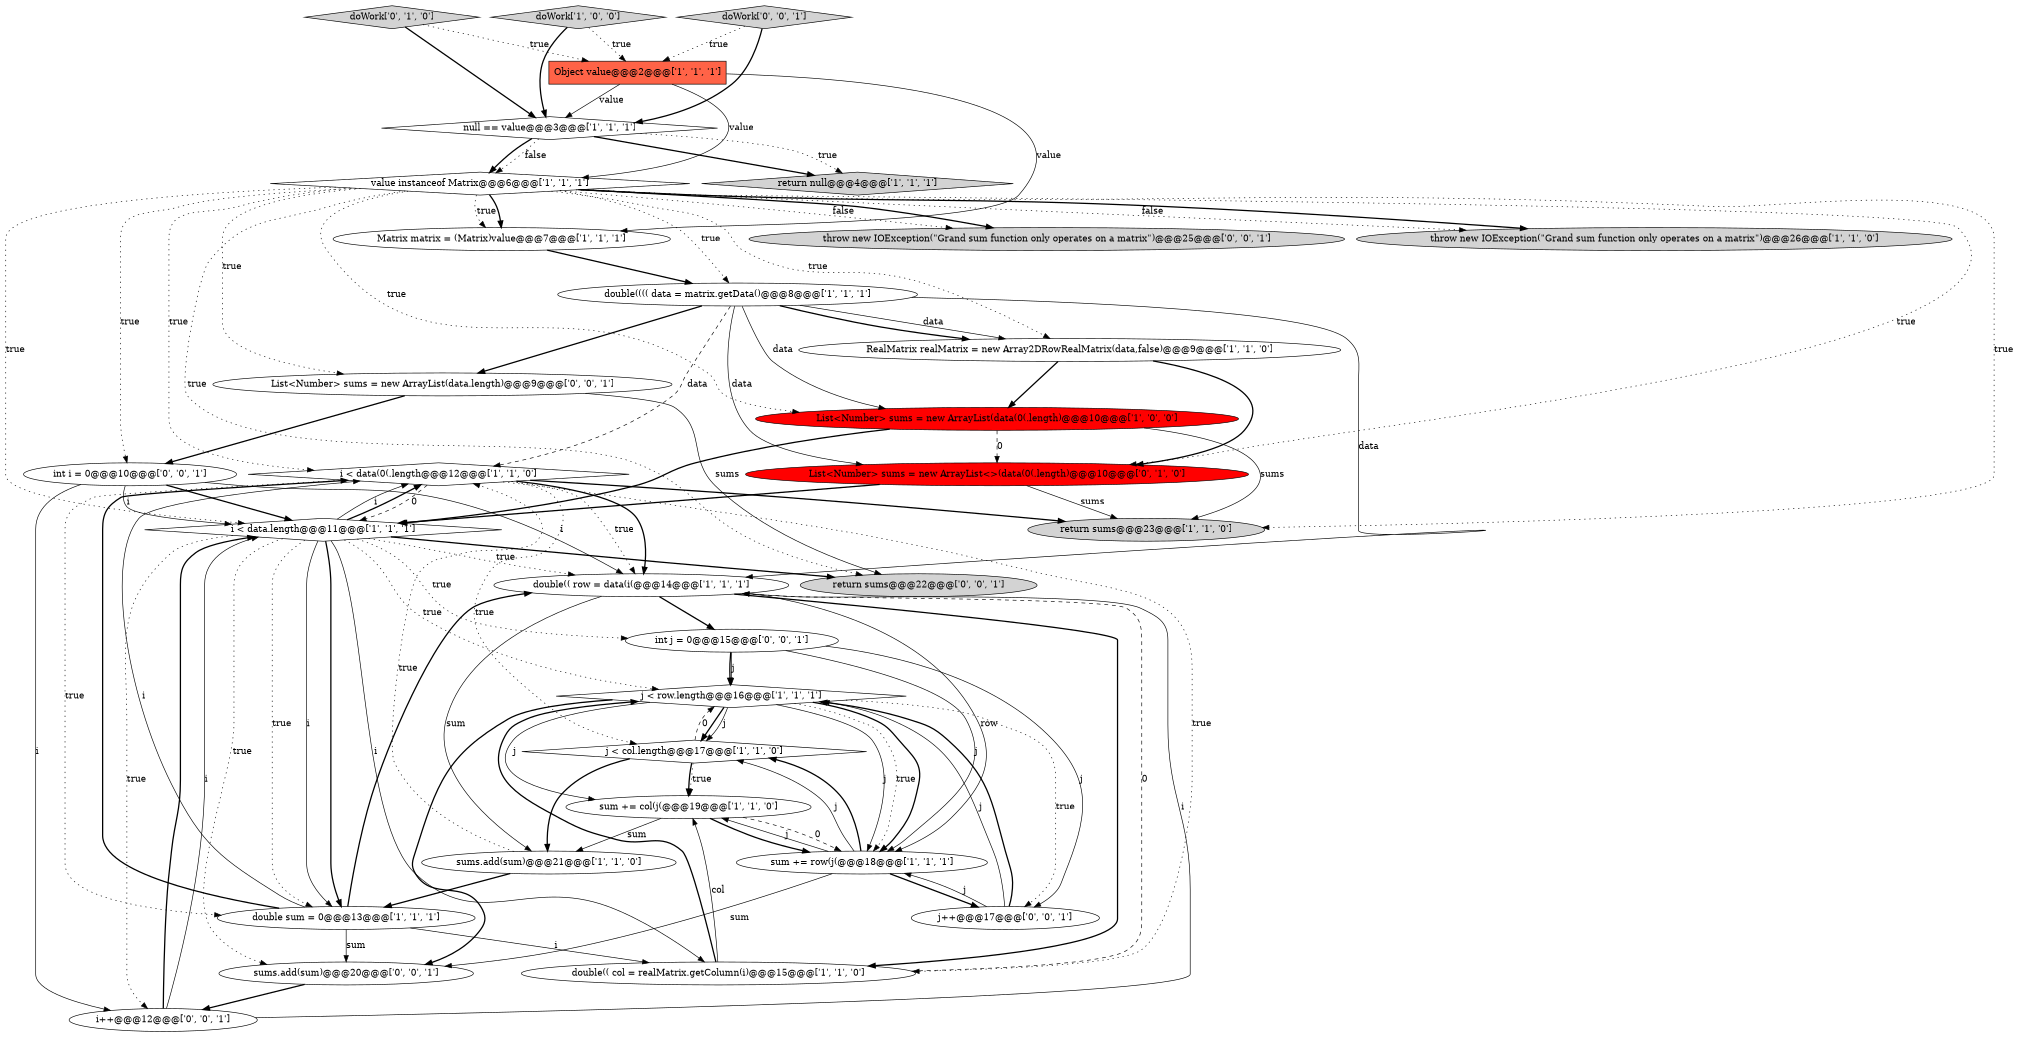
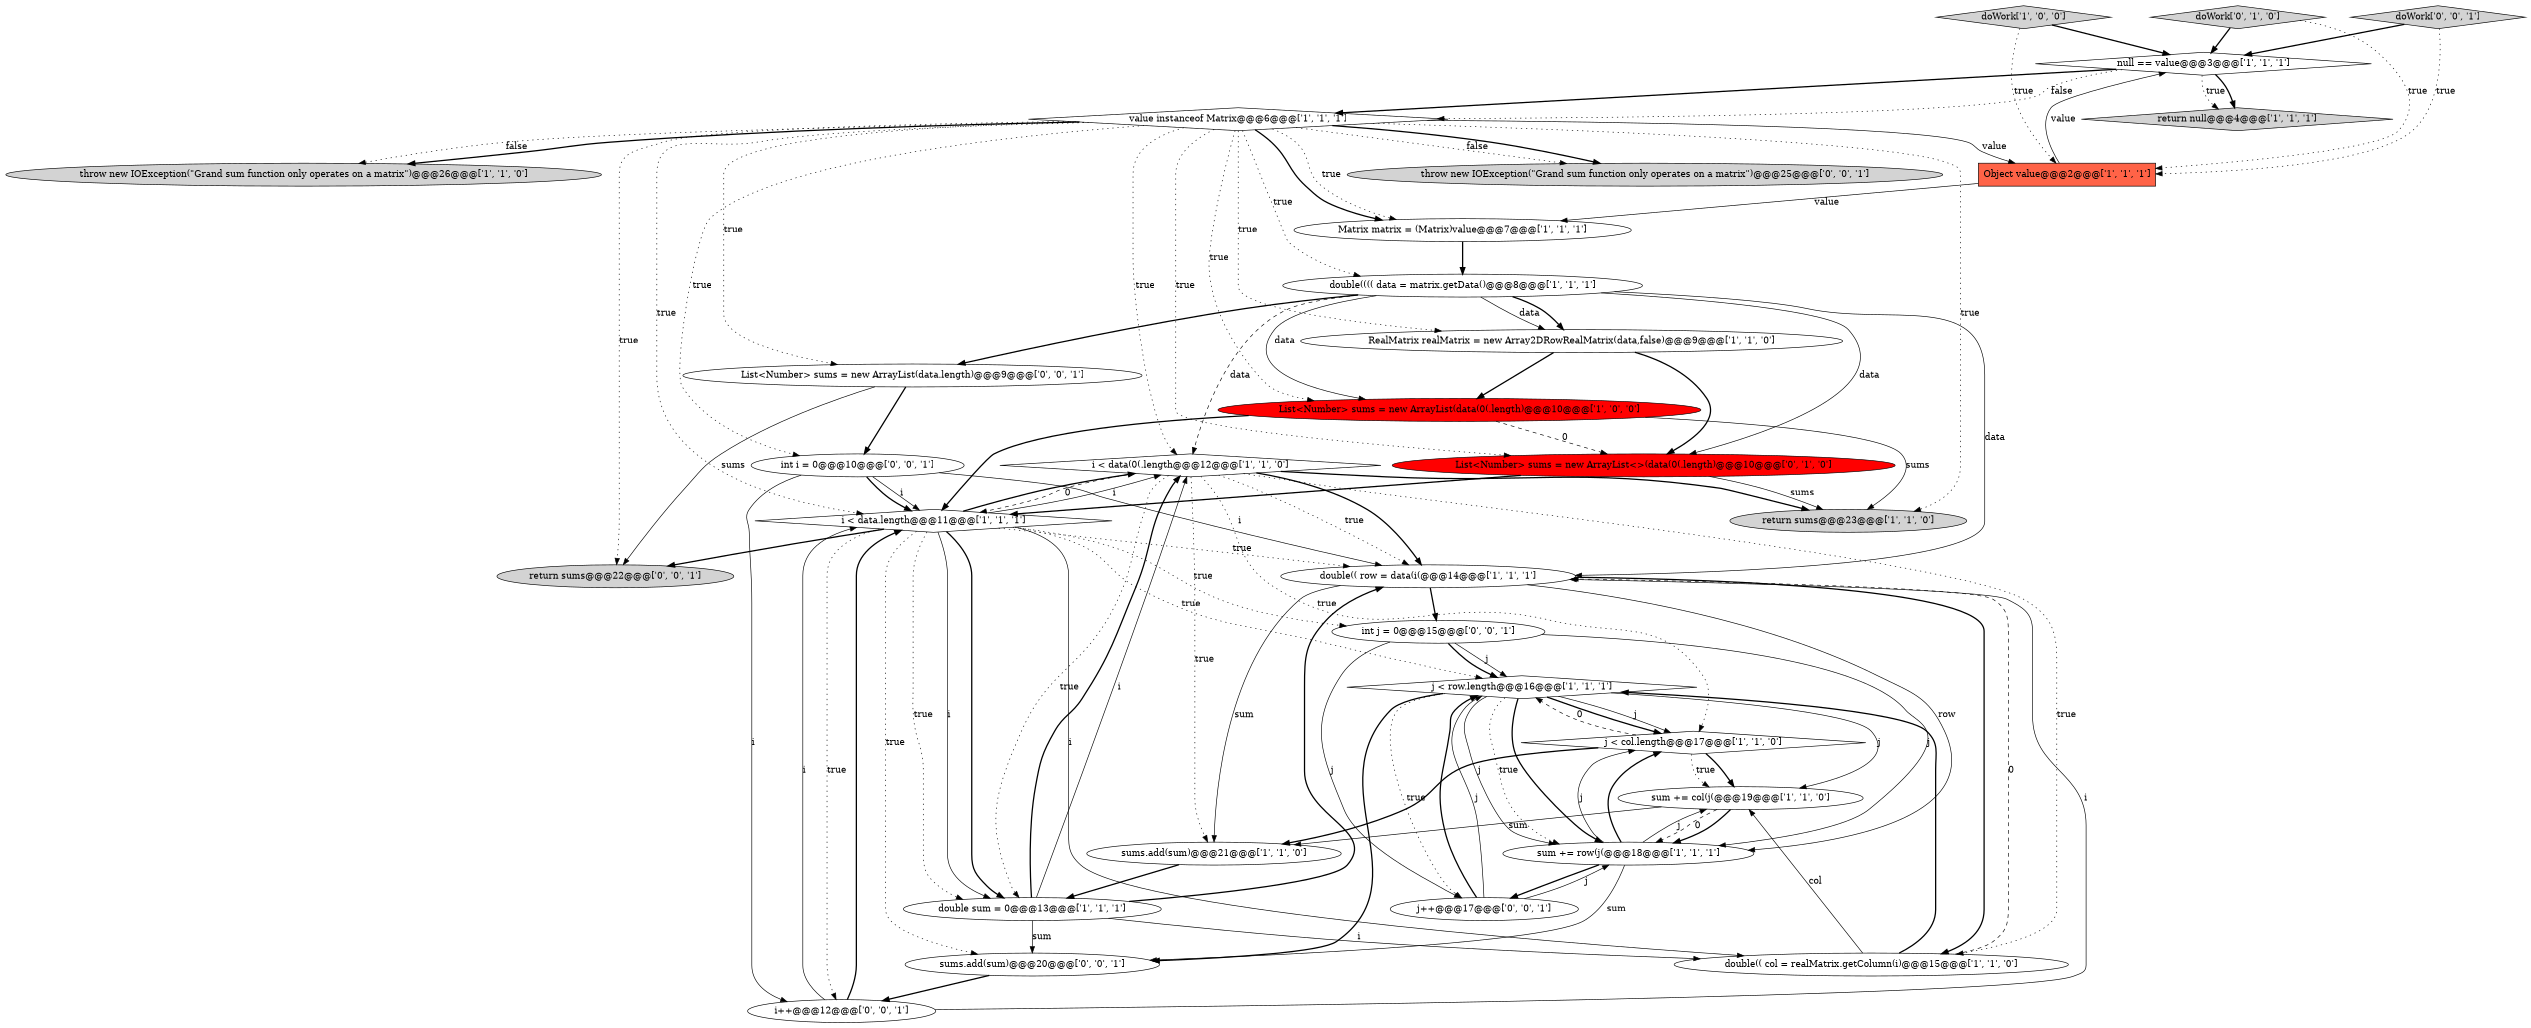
edge "Object value@@@2@@@['1', '1', '1']" -> "value instanceof Matrix@@@6@@@['1', '1', '1']": reversed
edge "sums.add(sum)@@@21@@@['1', '1', '0']" -> "i < data(0(.length@@@12@@@['1', '1', '0']": reversed
